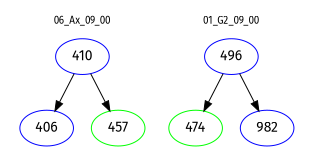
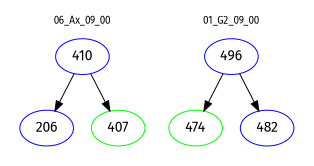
node "406": label "406" -> "206"
node "457": label "457" -> "407"
node "982": label "982" -> "482"
